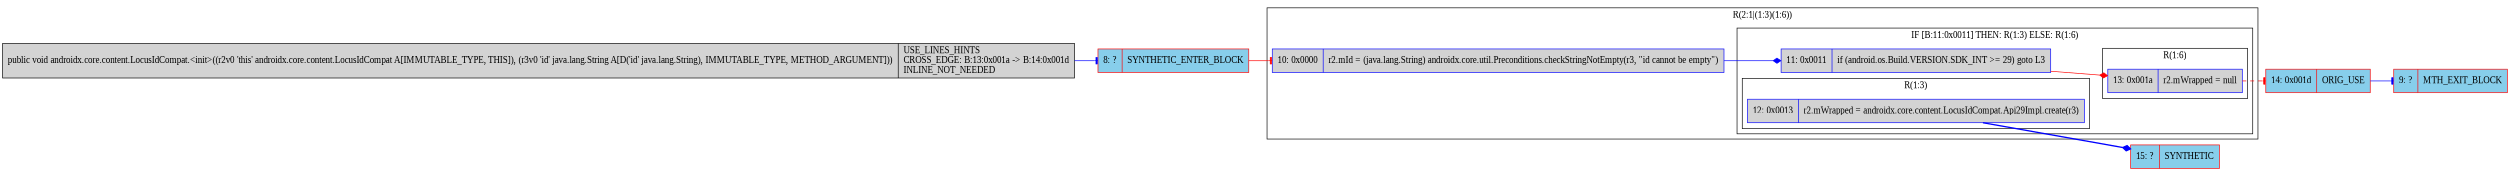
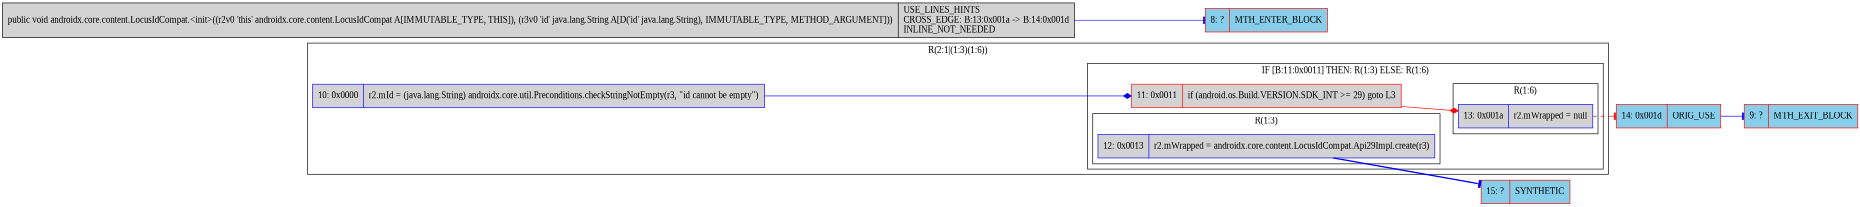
node "8: ?": text "SYNTHETIC_ENTER_BLOCK" -> "MTH_ENTER_BLOCK"
edge "8: ?" -> "10: 0x0000": removed
node "11: 0x0011": color blue -> red
edge "12: 0x0013" -> "15: ?": arrowhead diamond -> tee
